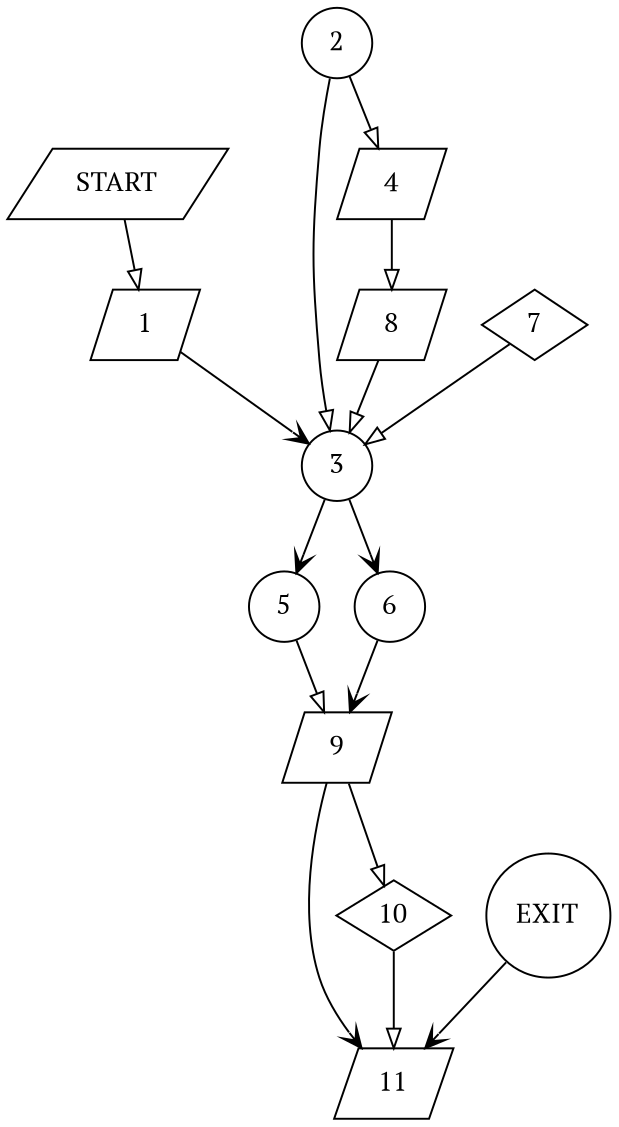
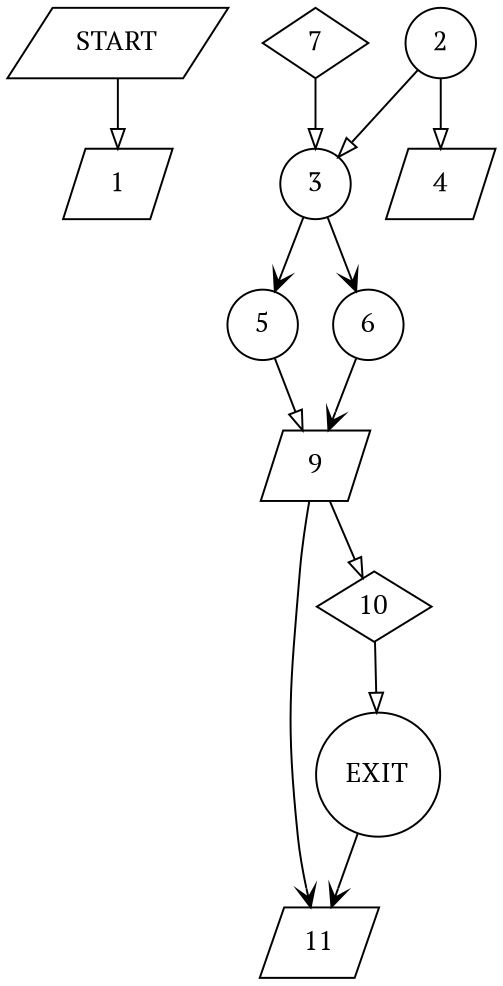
node "8": removed
edge "1" -> "3": removed
edge "10" -> "11": now "10" -> "EXIT"
